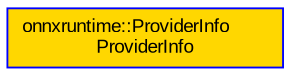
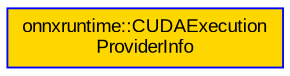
node "onnxruntime::ProviderInfo ProviderInfo": label "onnxruntime::ProviderInfo ProviderInfo" -> "onnxruntime::CUDAExecution ProviderInfo"
